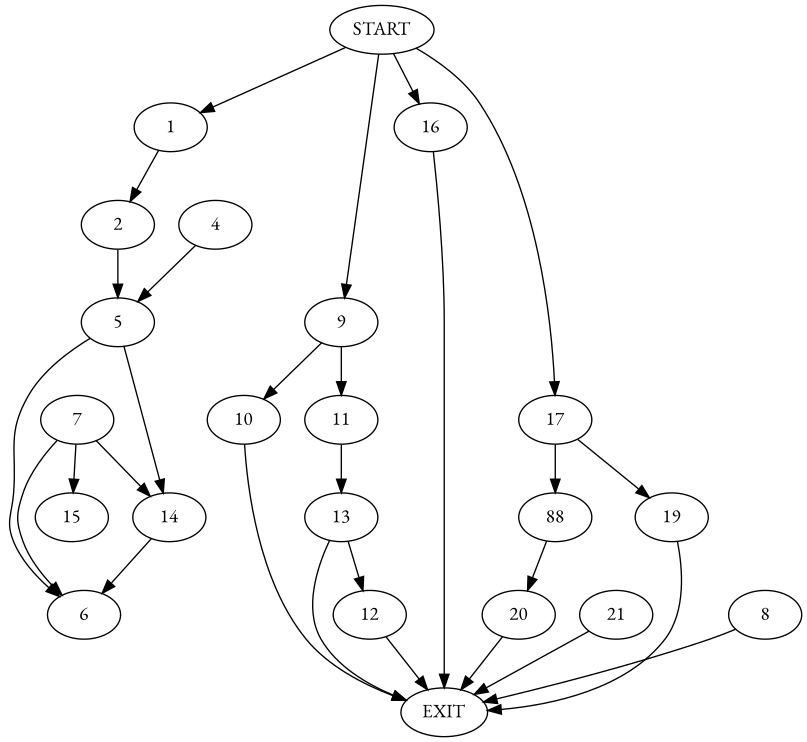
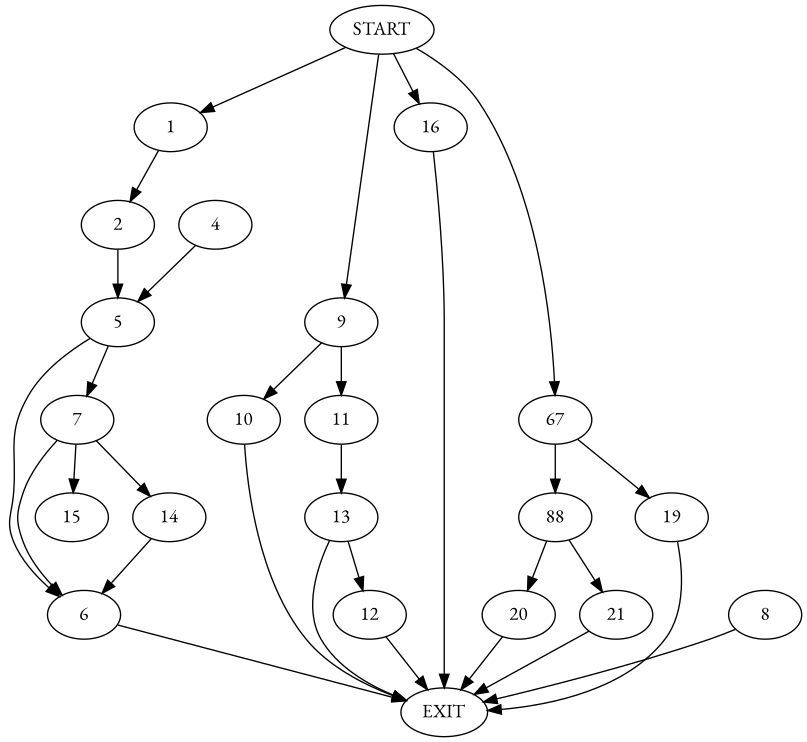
edge "5" -> "14": now "5" -> "7"
node "17": label "17" -> "67"
edge "88" -> "21": added
edge "6" -> "EXIT": added
